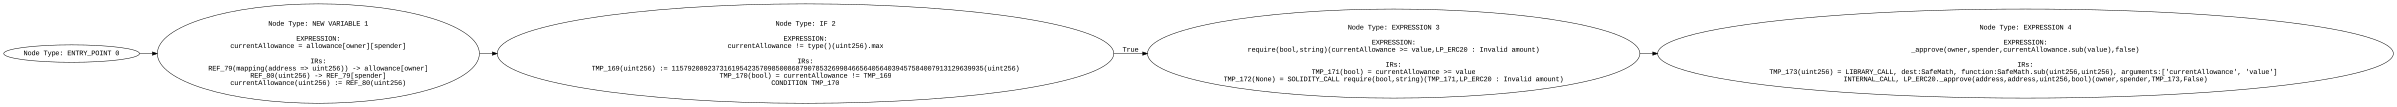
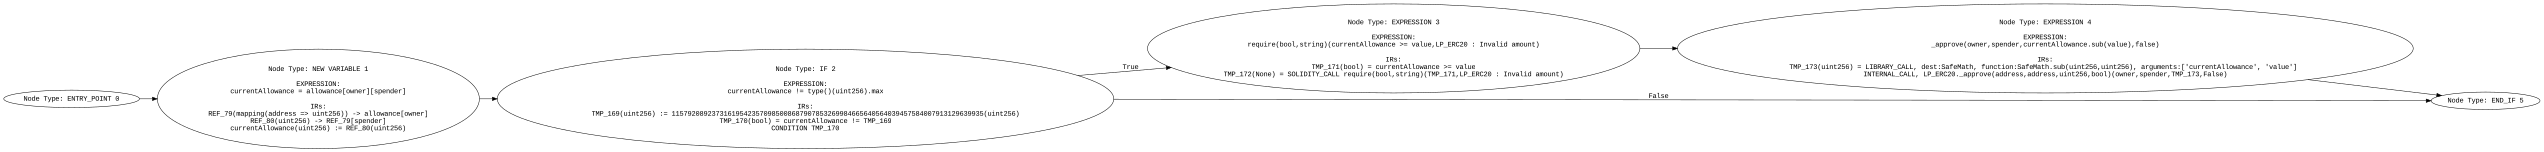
node "Node Type: END_IF 5": added
